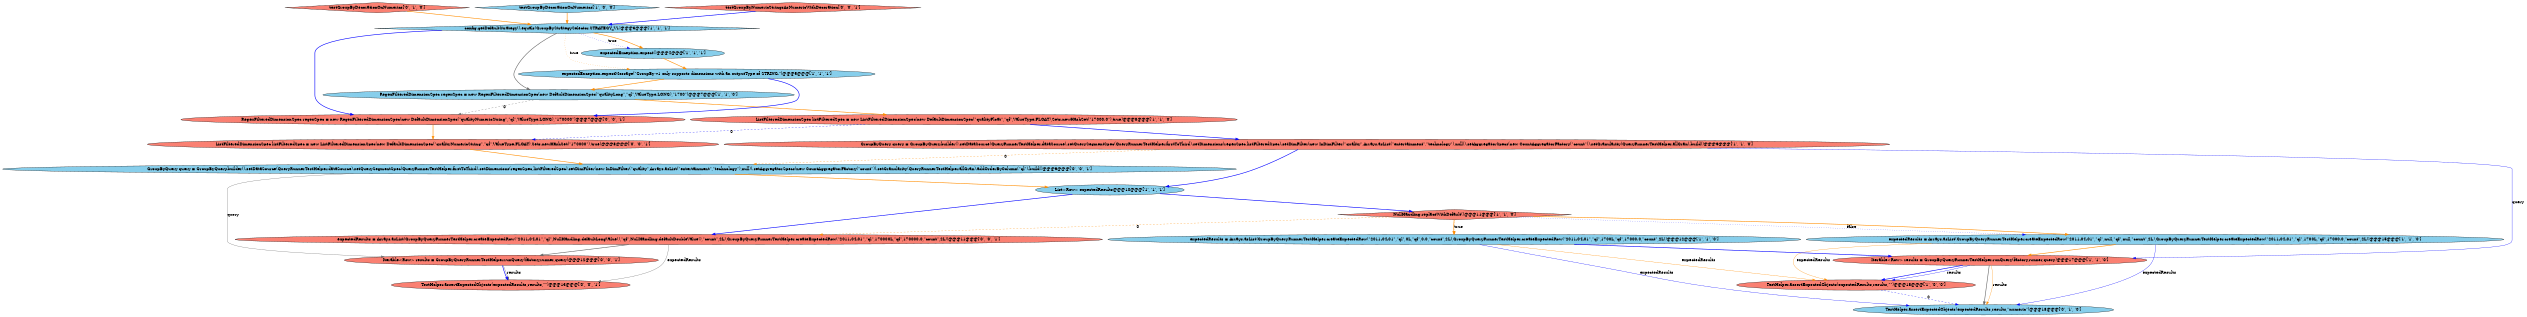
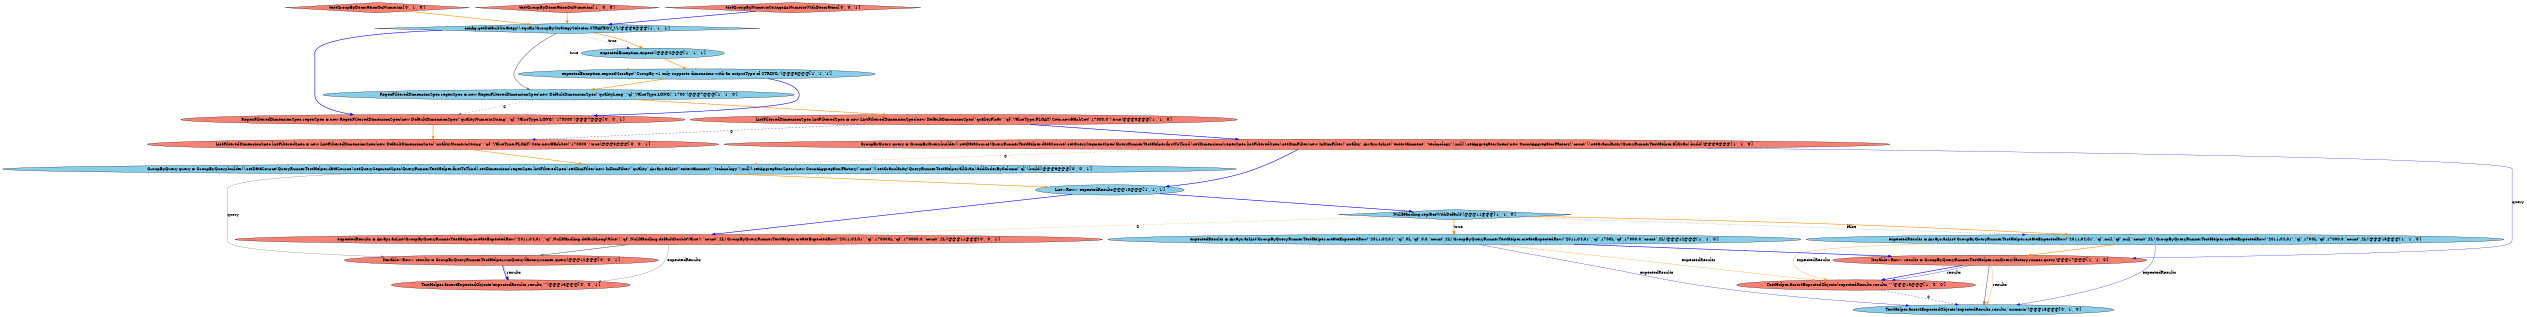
node "testGroupByDecorationOnNumerics['1', '0', '0']": fillcolor skyblue -> salmon
node "NullHandling.replaceWithDefault()@@@11@@@['1', '1', '0']": fillcolor salmon -> skyblue
